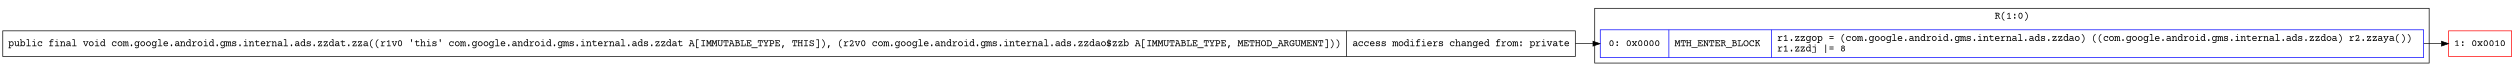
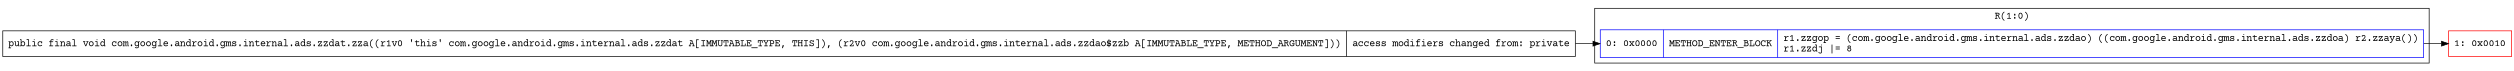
node "0: 0x0000": text "MTH_ENTER_BLOCK" -> "METHOD_ENTER_BLOCK"
